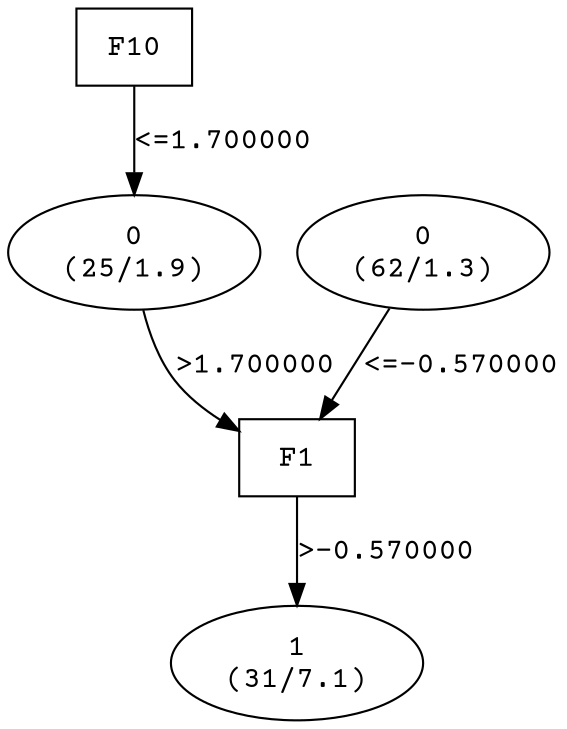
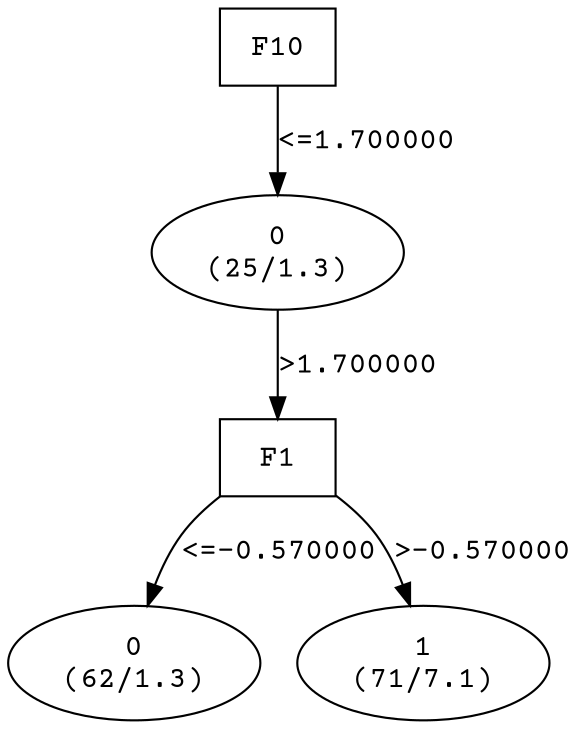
node "0 (25/1.9)": label "0 (25/1.9)" -> "0 (25/1.3)"
edge "0 (62/1.3)" -> "F1": reversed
node "1 (31/7.1)": label "1 (31/7.1)" -> "1 (71/7.1)"
